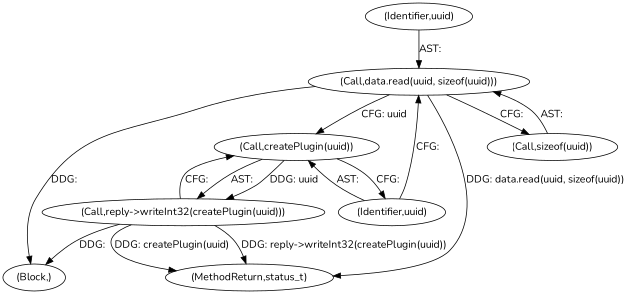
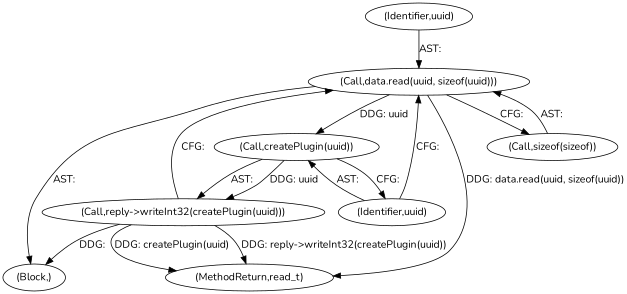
edge "(Call,data.read(uuid, sizeof(uuid)))" -> "(Call,createPlugin(uuid))": label "CFG: uuid" -> "DDG: uuid"
node "(Call,sizeof(uuid))": label "(Call,sizeof(uuid))" -> "(Call,sizeof(sizeof))"
edge "(Call,reply->writeInt32(createPlugin(uuid)))" -> "(Call,createPlugin(uuid))": now "(Call,reply->writeInt32(createPlugin(uuid)))" -> "(Call,data.read(uuid, sizeof(uuid)))"
edge "(Call,data.read(uuid, sizeof(uuid)))" -> "(Block,)": label "DDG: " -> "AST: "
node "(MethodReturn,status_t)": label "(MethodReturn,status_t)" -> "(MethodReturn,read_t)"
